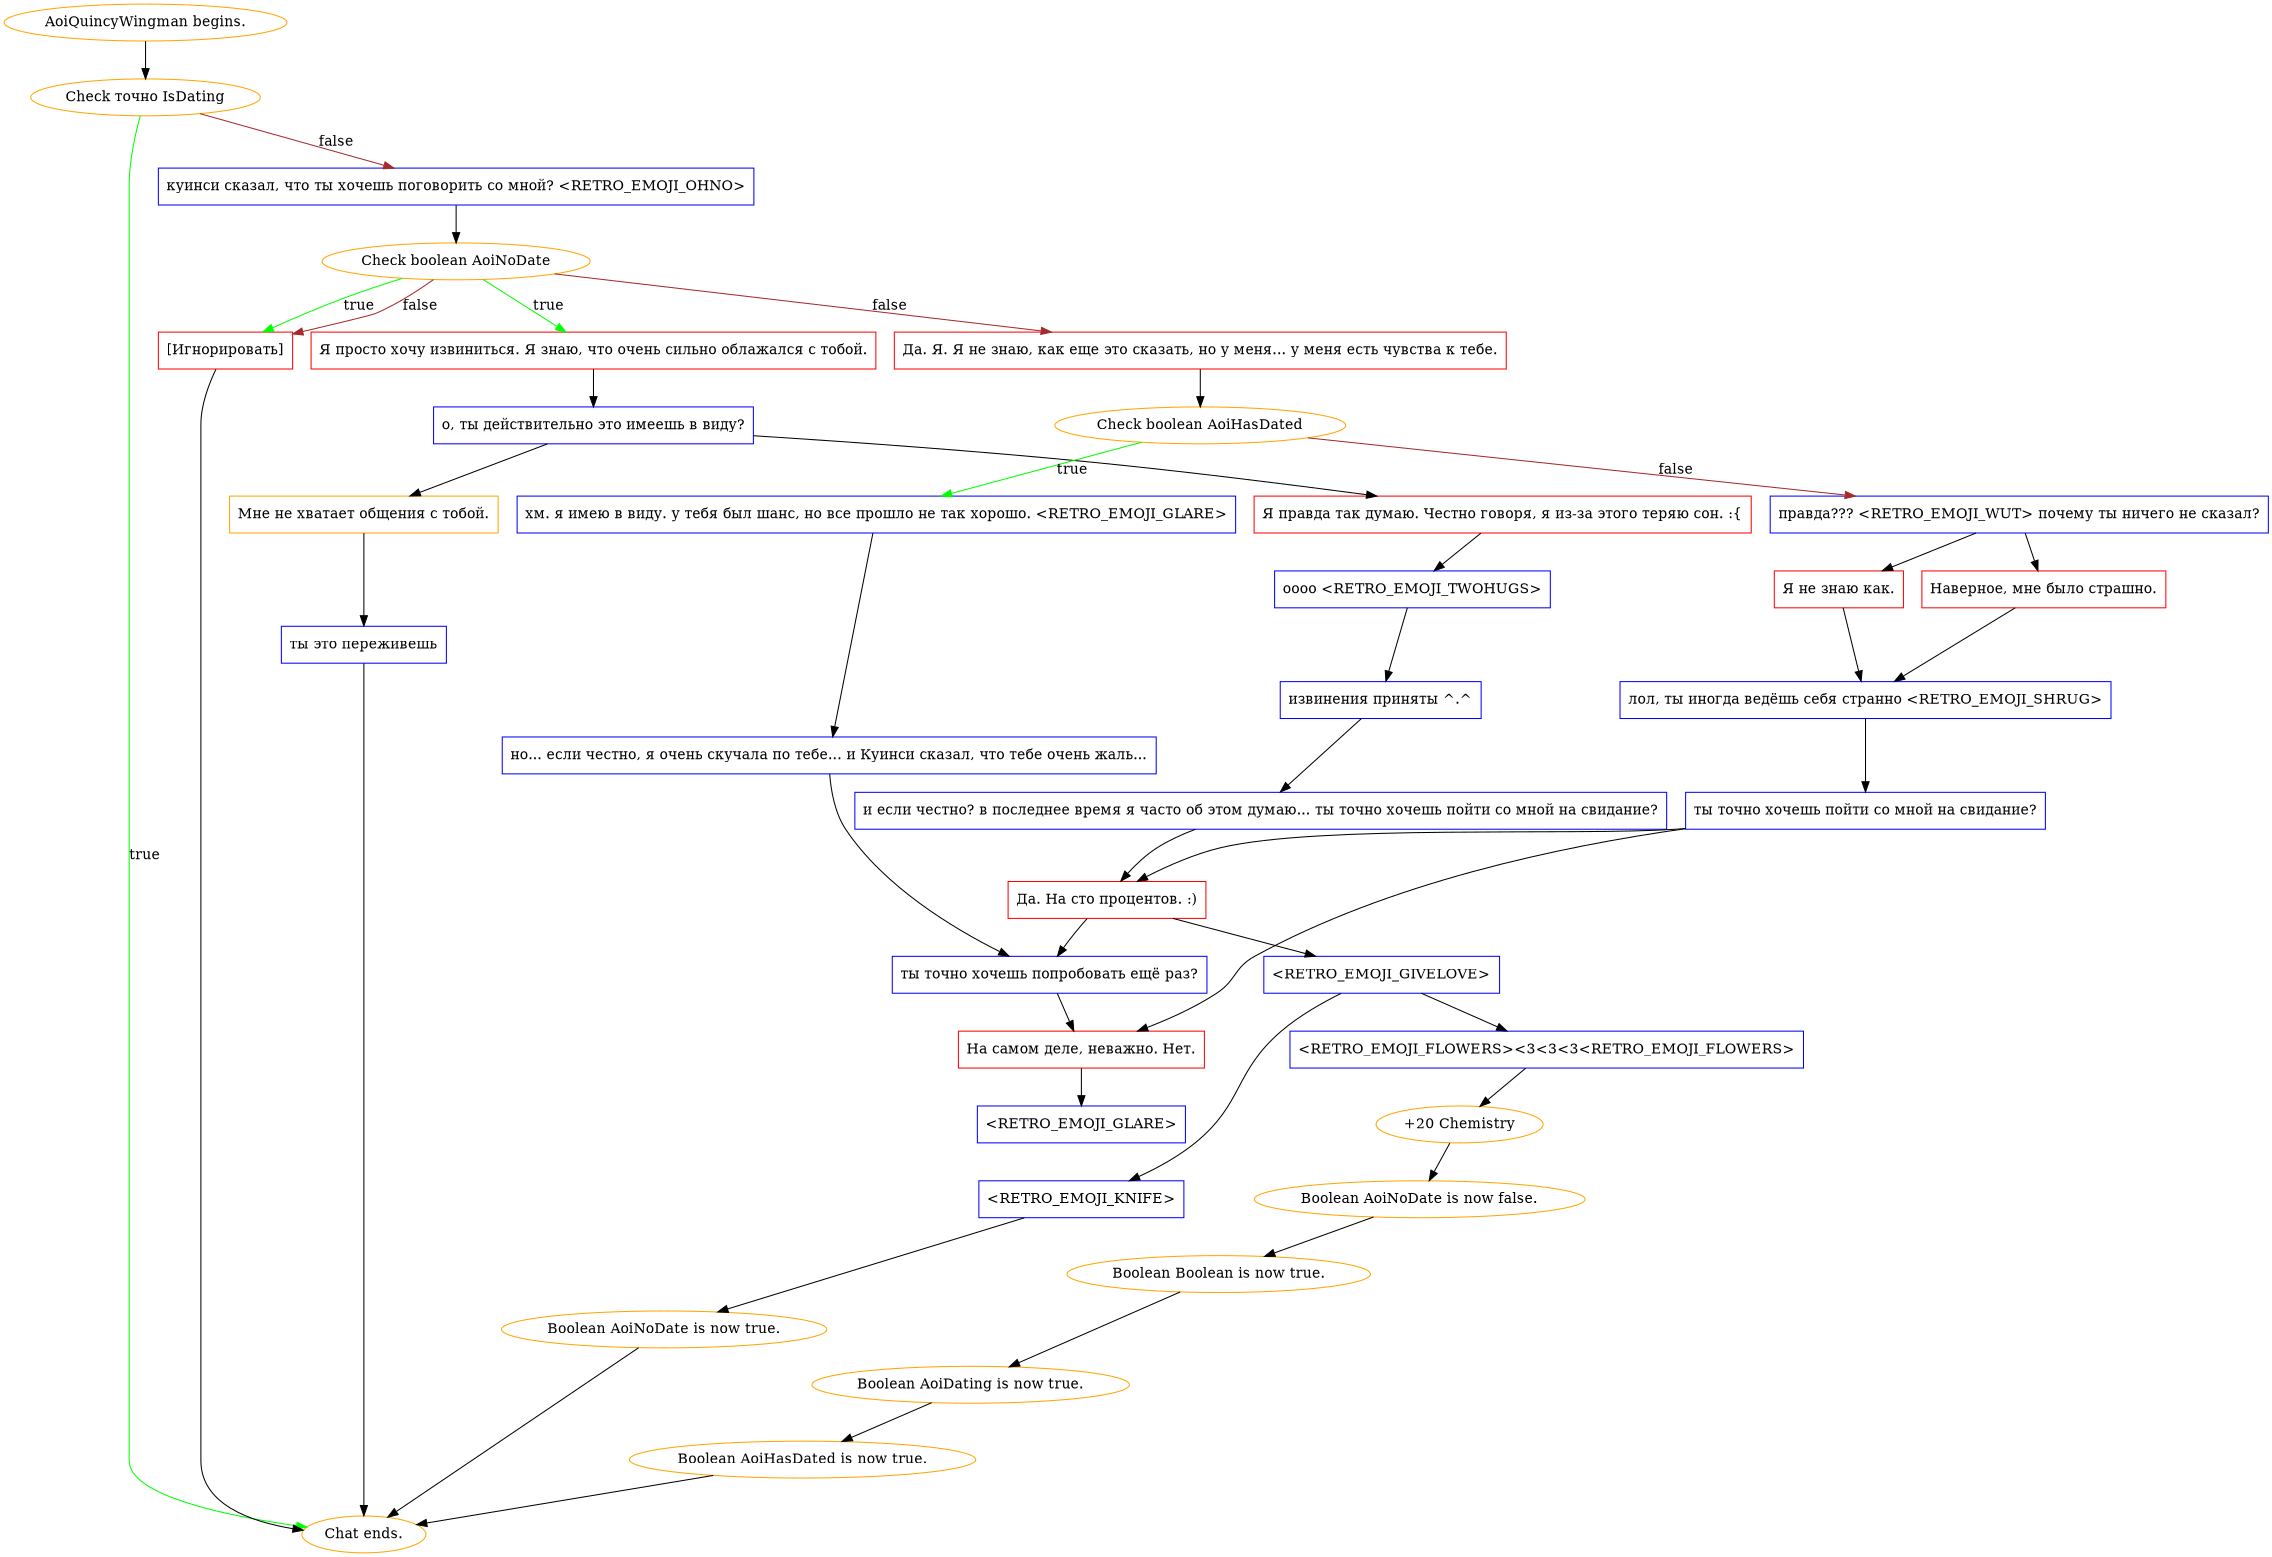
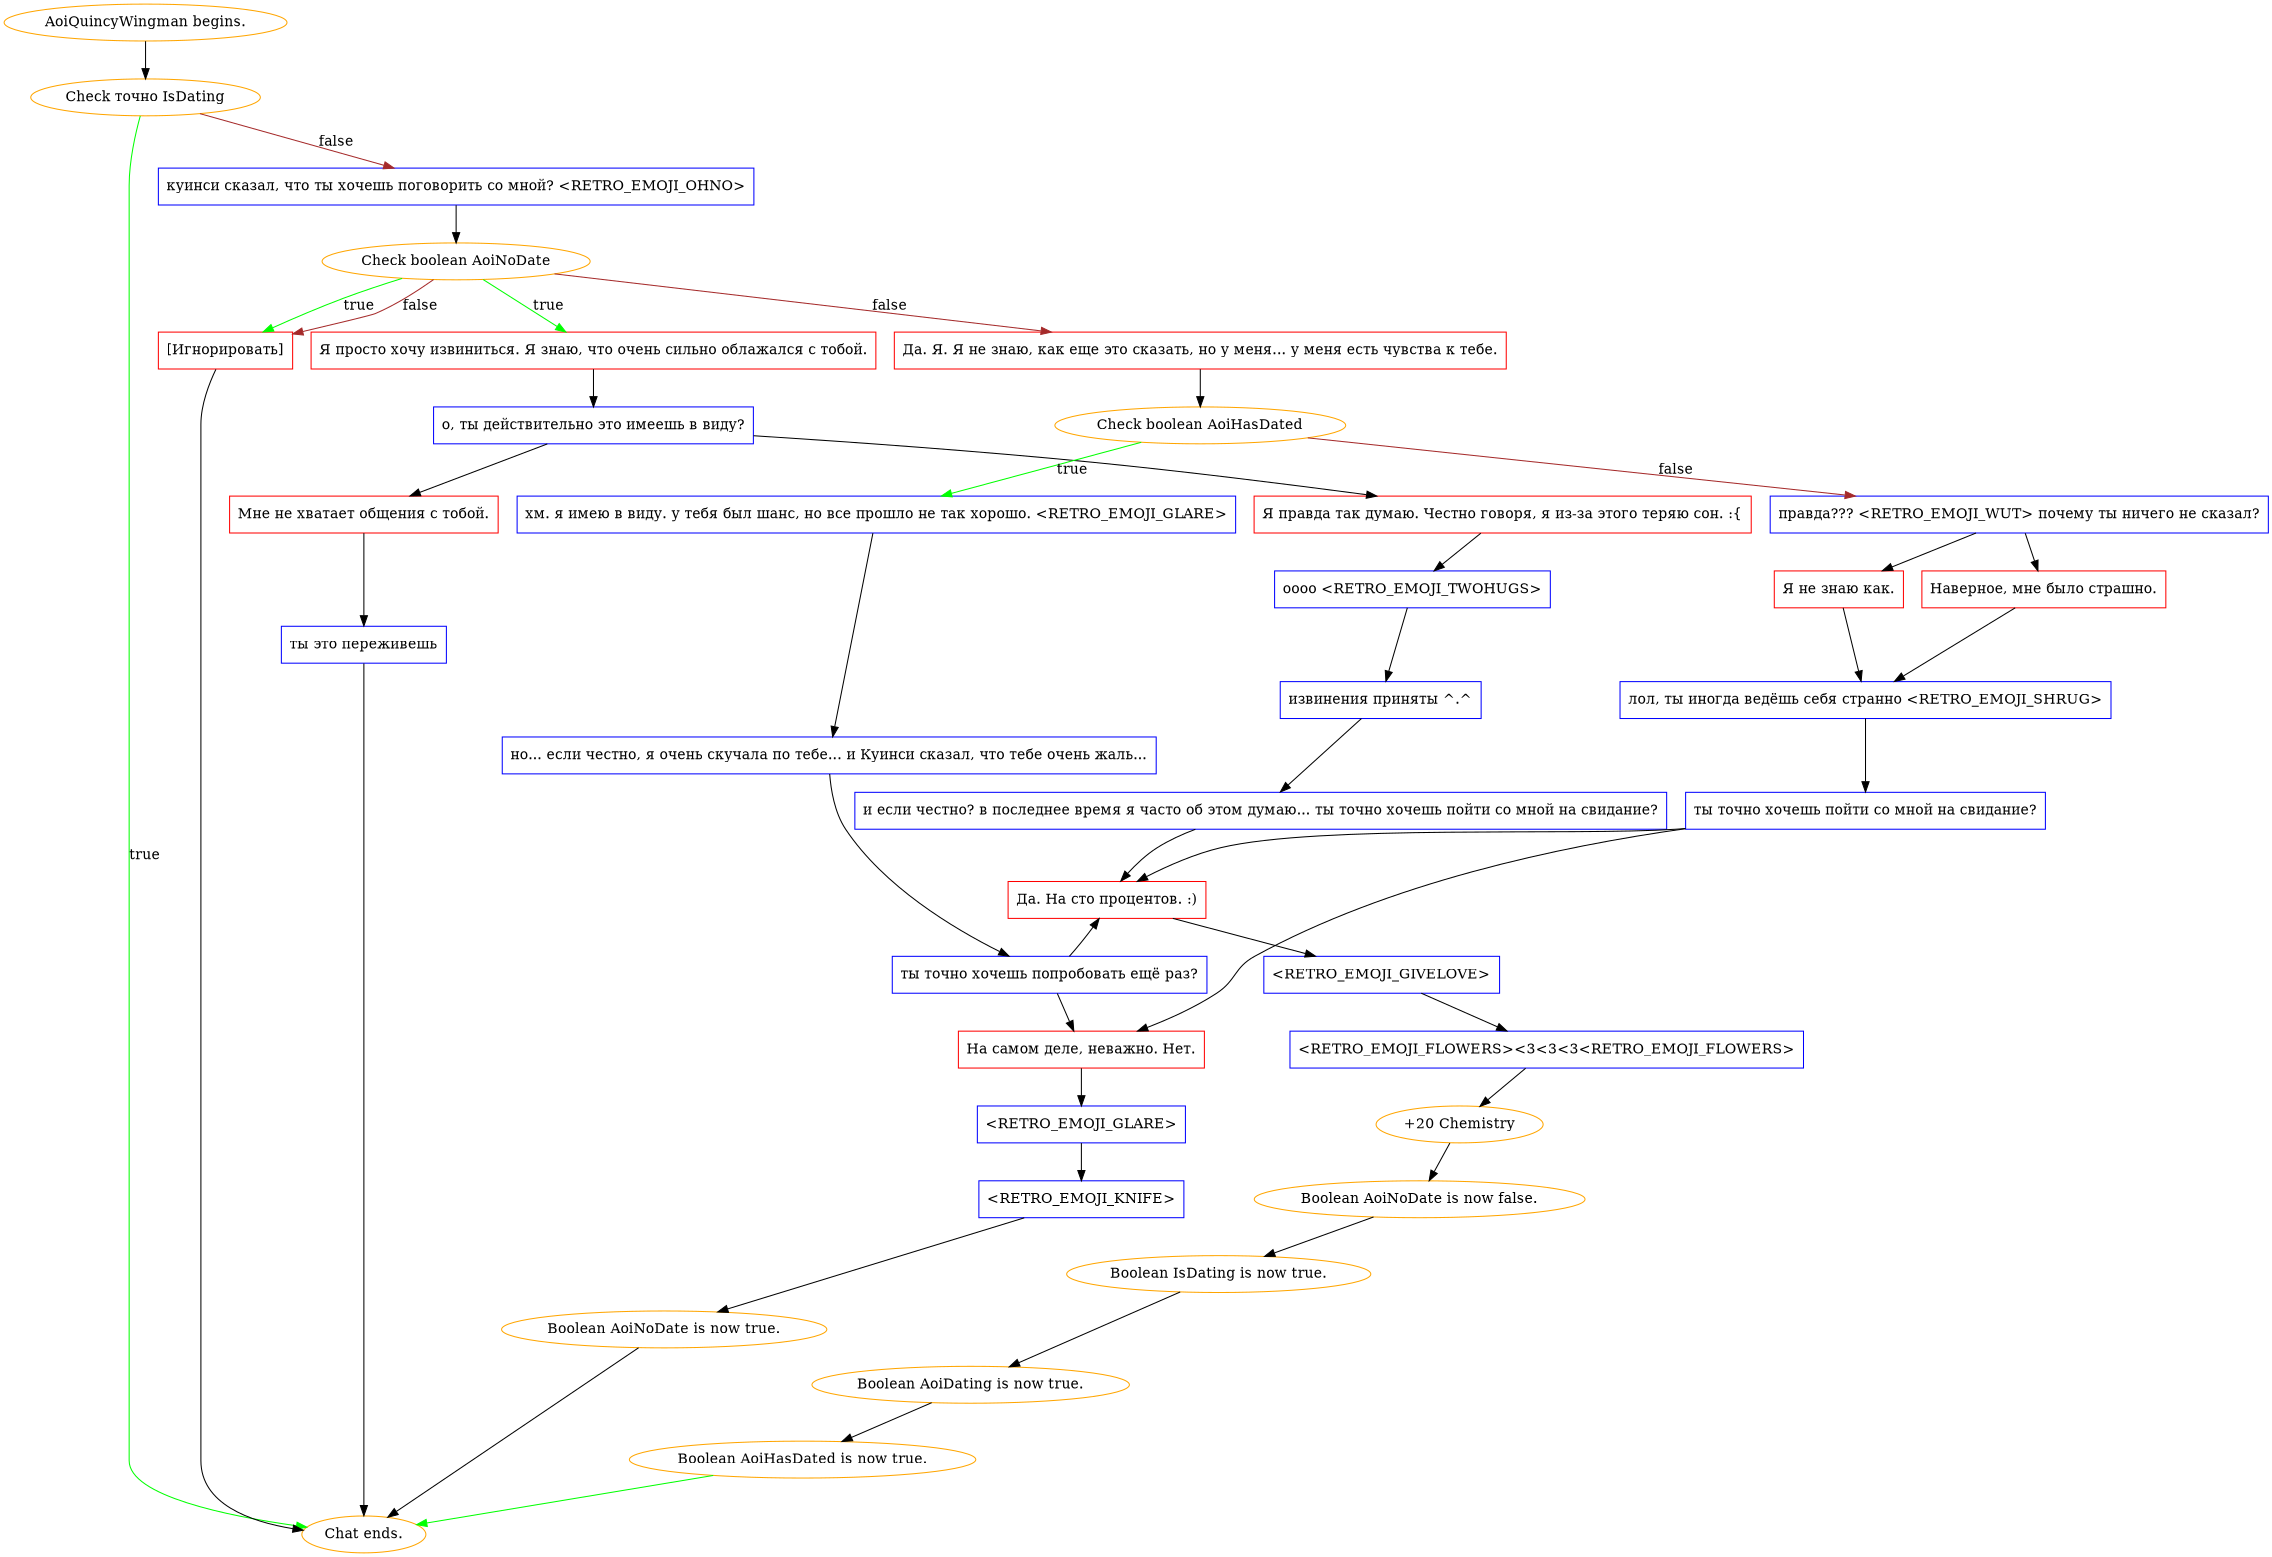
node "Мне не хватает общения с тобой.": color orange -> red
edge "Да. На сто процентов. :)" -> "ты точно хочешь попробовать ещё раз?": reversed
edge "<RETRO_EMOJI_GIVELOVE>" -> "<RETRO_EMOJI_KNIFE>": now "<RETRO_EMOJI_GLARE>" -> "<RETRO_EMOJI_KNIFE>"
node "Boolean Boolean is now true.": label "Boolean Boolean is now true." -> "Boolean IsDating is now true."
edge "Boolean AoiHasDated is now true." -> "Chat ends.": color black -> green
